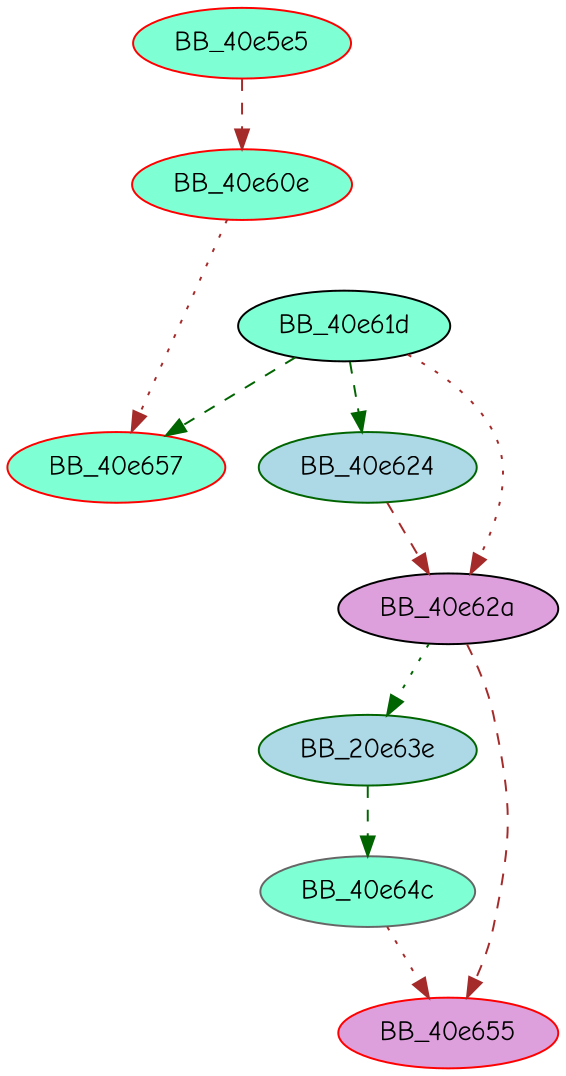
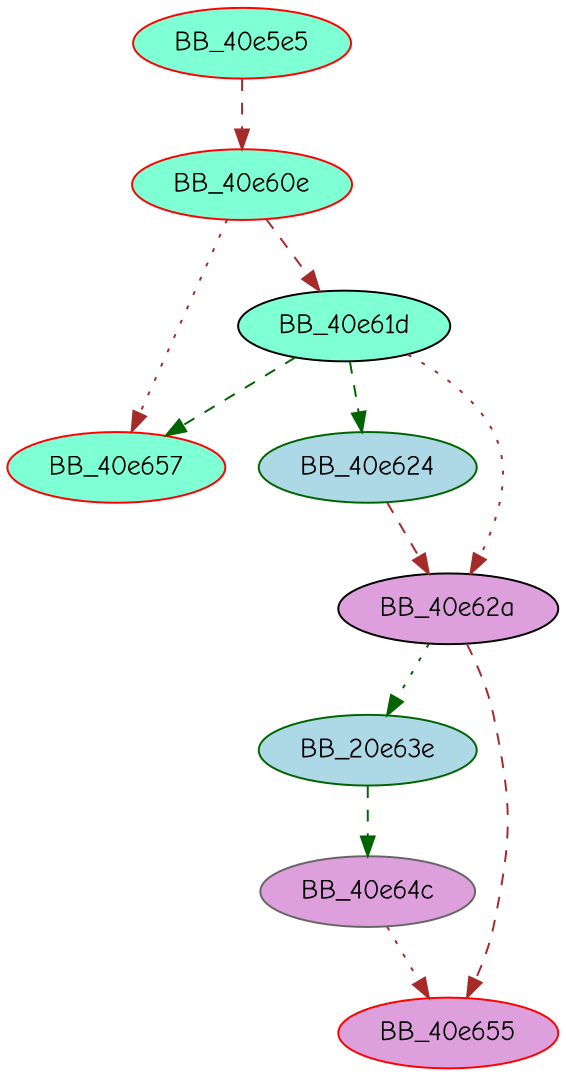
edge "BB_40e60e" -> "BB_40e61d": added
node "BB_40e64c": fillcolor aquamarine -> plum
